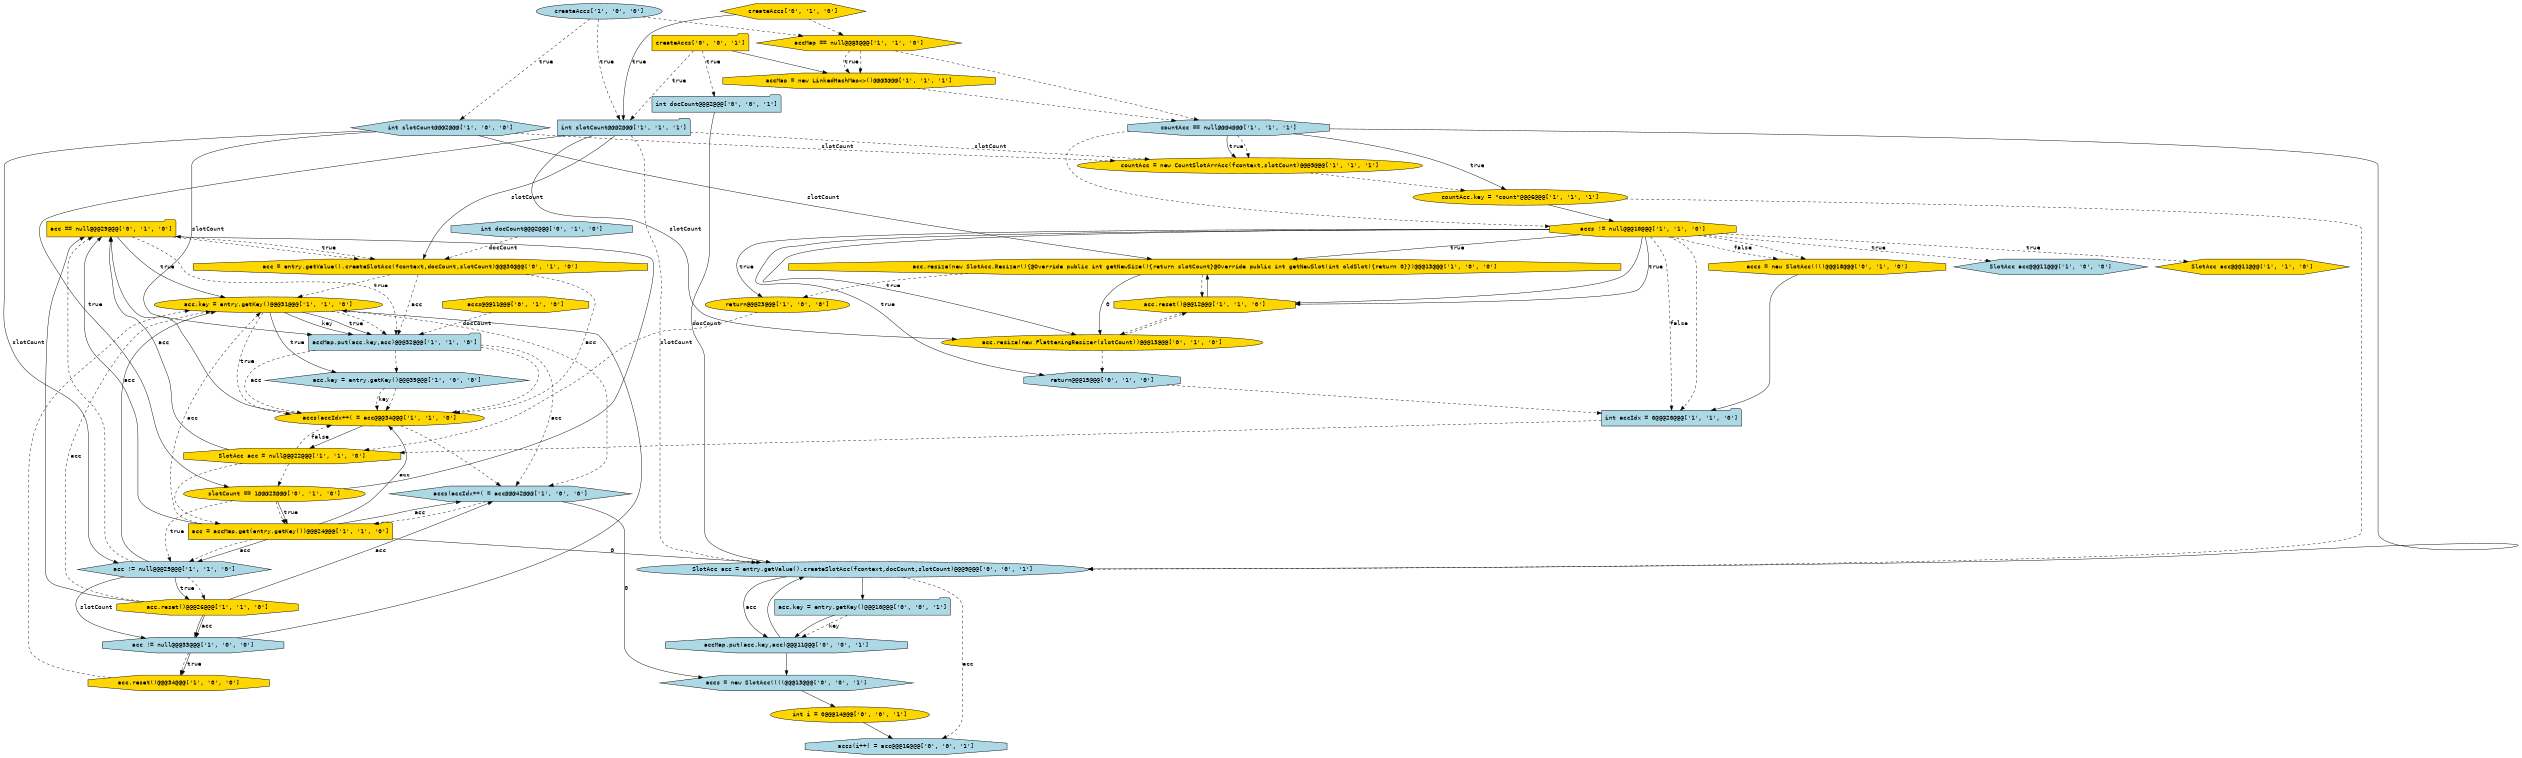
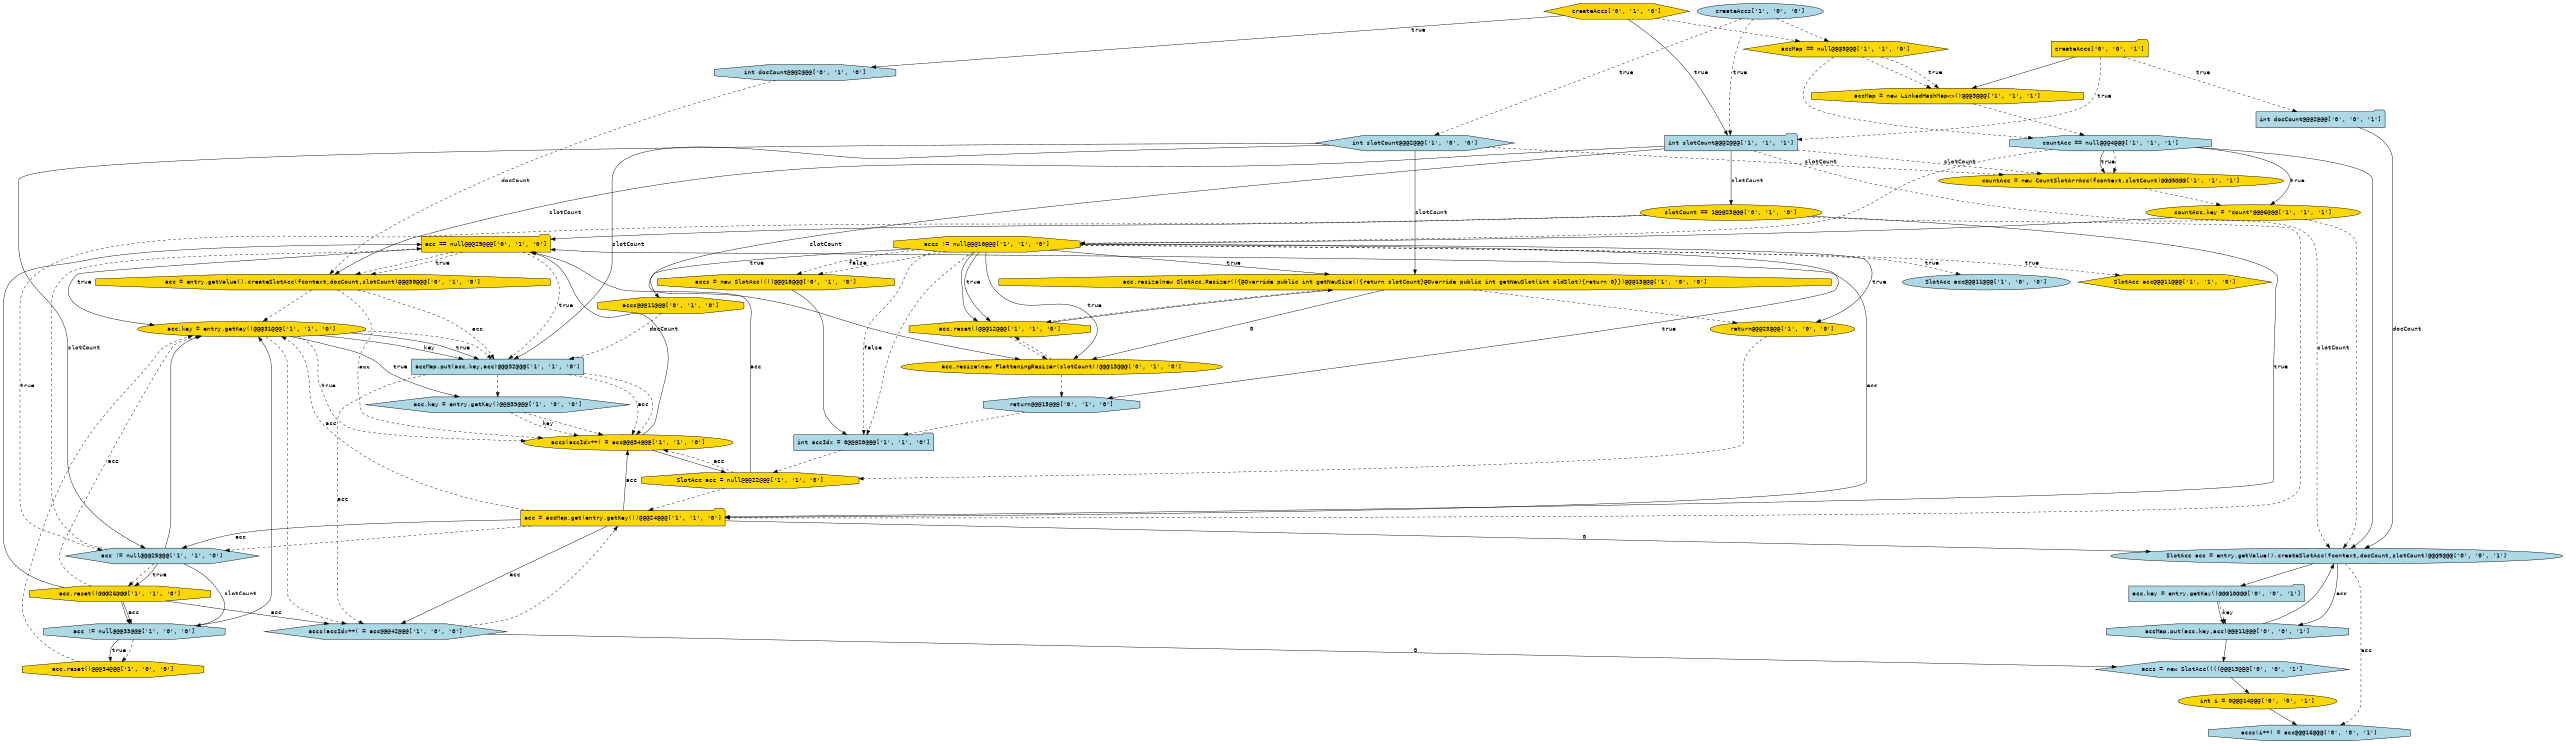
edge "createAccs['0', '1', '0']" -> "int docCount@@@2@@@['0', '1', '0']": added, label "true"
edge "accs != null@@@10@@@['1', '1', '0']" -> "accs@@@11@@@['0', '1', '0']": added, label "true"
node "SlotAcc acc@@@11@@@['1', '0', '0']": shape hexagon -> ellipse
edge "int slotCount@@@2@@@['1', '1', '1']" -> "slotCount == 1@@@23@@@['0', '1', '0']": label "true" -> "slotCount"
edge "SlotAcc acc = null@@@22@@@['1', '1', '0']" -> "accs(accIdx++( = acc@@@34@@@['1', '1', '0']": label "false" -> "acc"
edge "accs(accIdx++( = acc@@@34@@@['1', '1', '0']" -> "accs(accIdx++( = acc@@@42@@@['1', '0', '0']": removed
edge "SlotAcc acc = null@@@22@@@['1', '1', '0']" -> "slotCount == 1@@@23@@@['0', '1', '0']": removed
